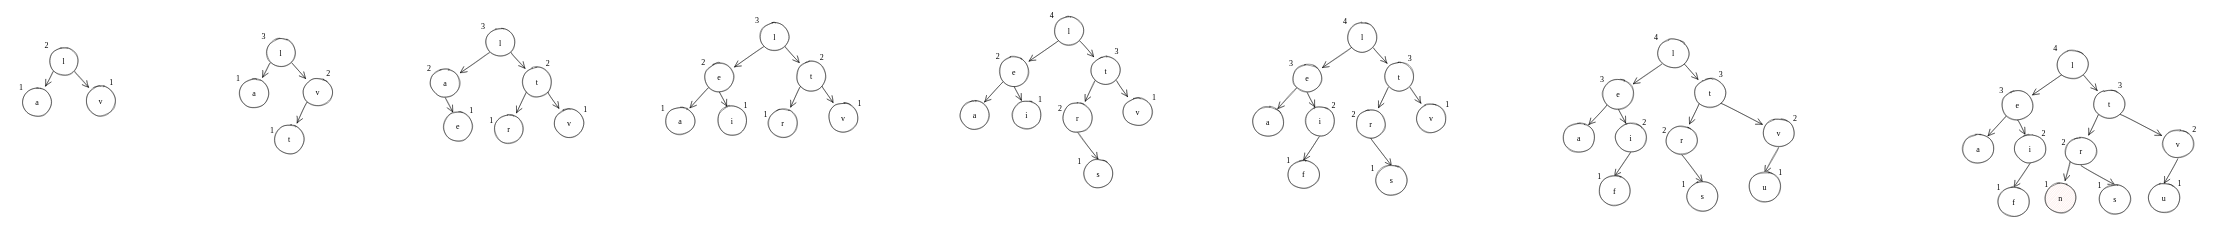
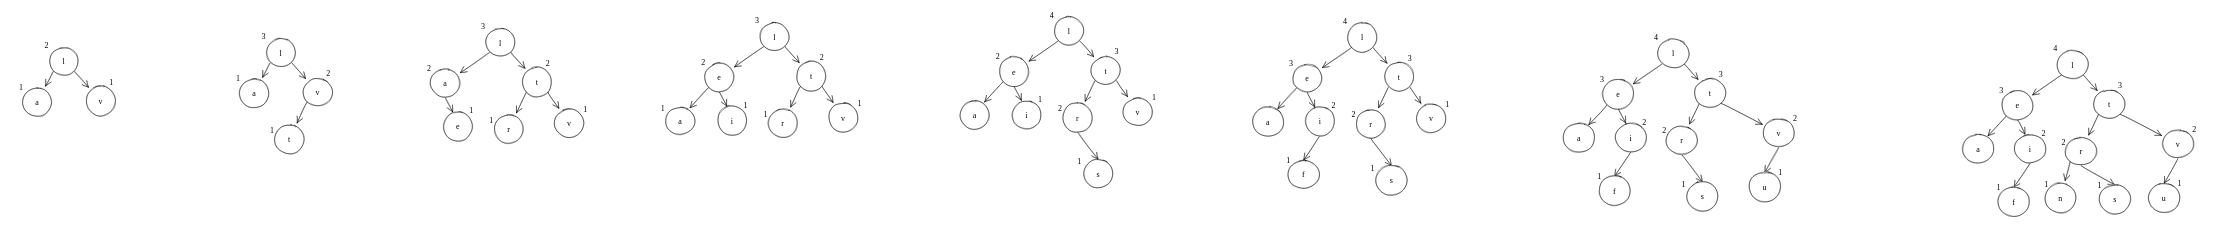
node "n": fillcolor #f8cecc -> #ffffff
